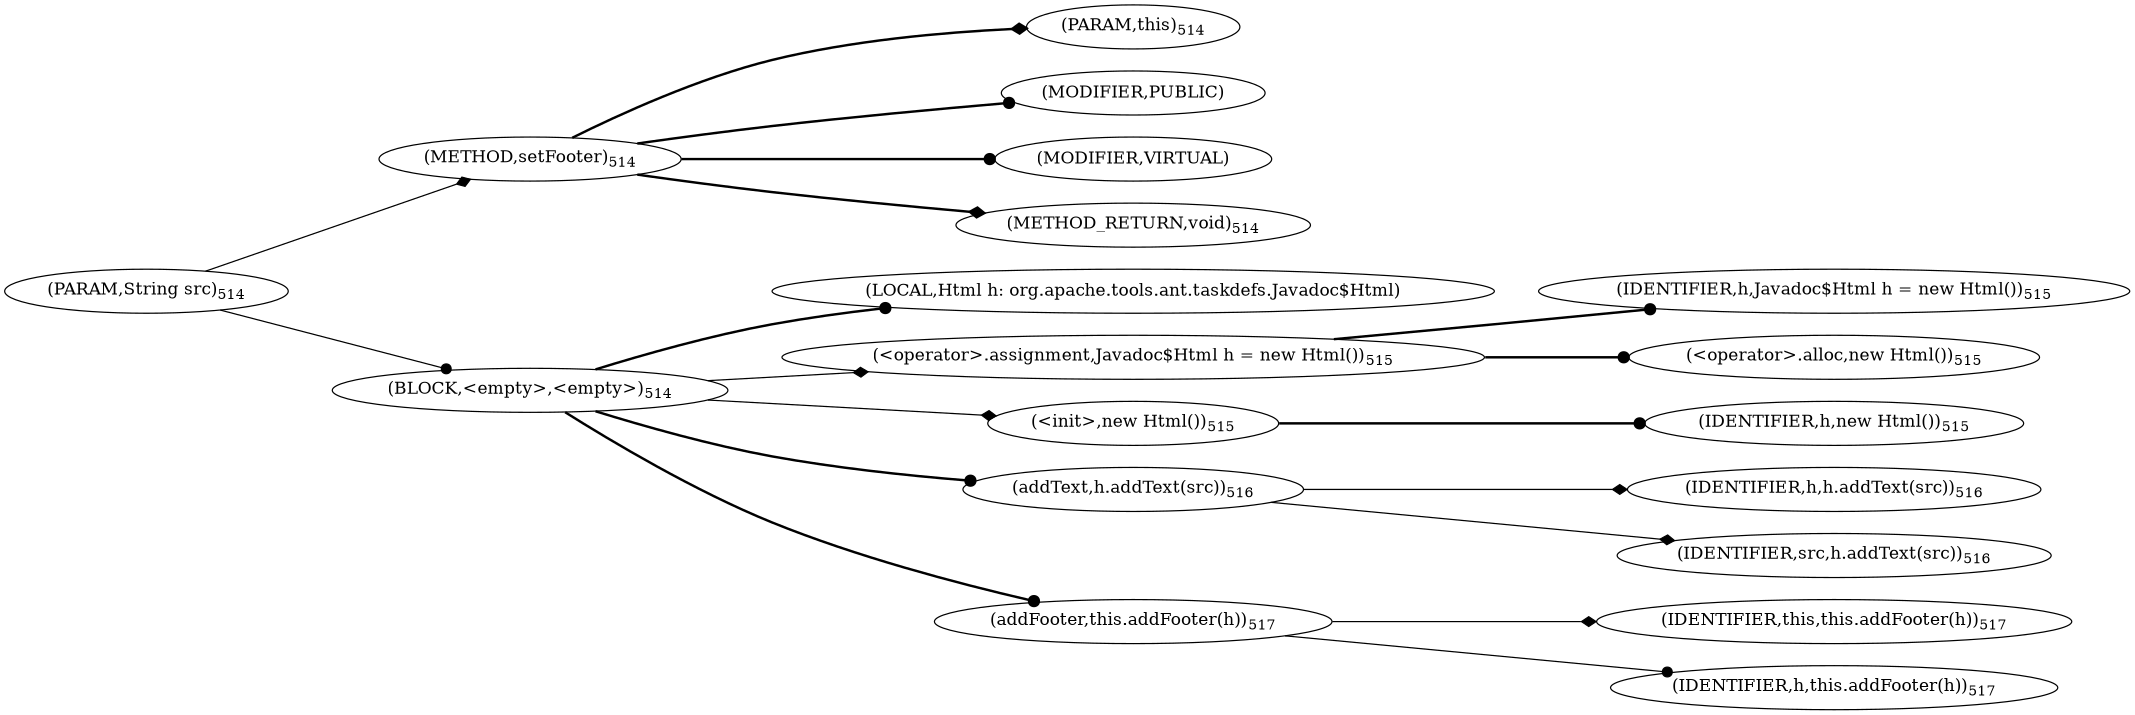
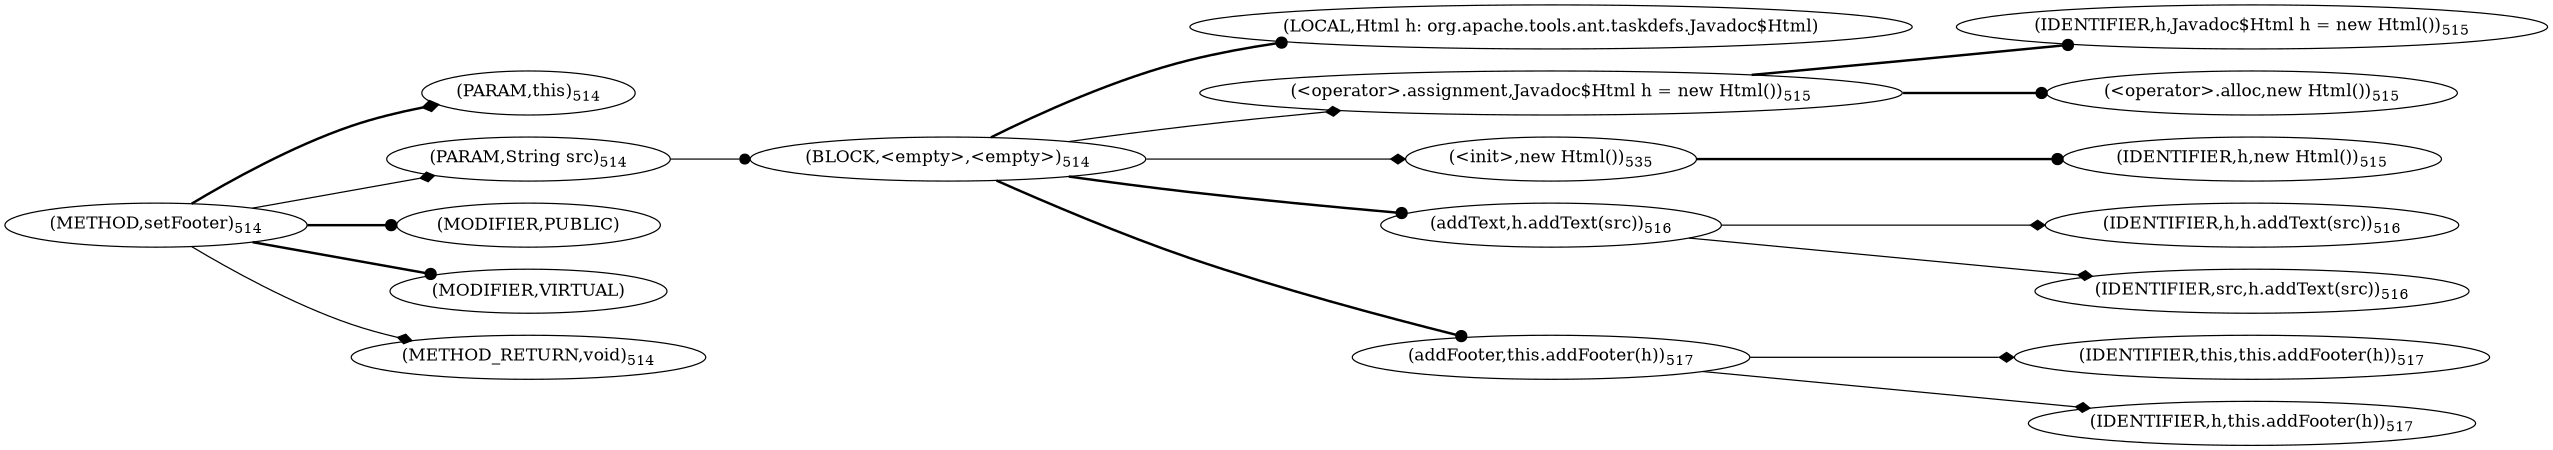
edge "(METHOD,setFooter)" -> "(METHOD_RETURN,void)": style bold -> solid
edge "(PARAM,String src)" -> "(METHOD,setFooter)": reversed
node "(<init>,new Html())": text "515" -> "535"
edge "(addFooter,this.addFooter(h))" -> "(IDENTIFIER,h,this.addFooter(h))": arrowhead dot -> diamond
